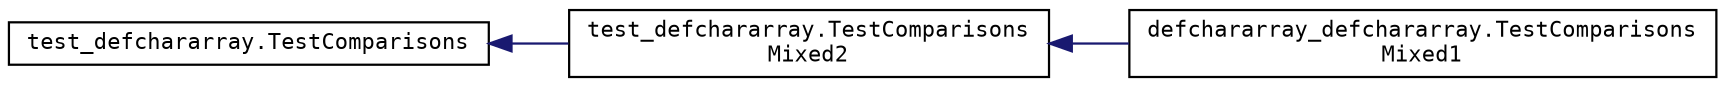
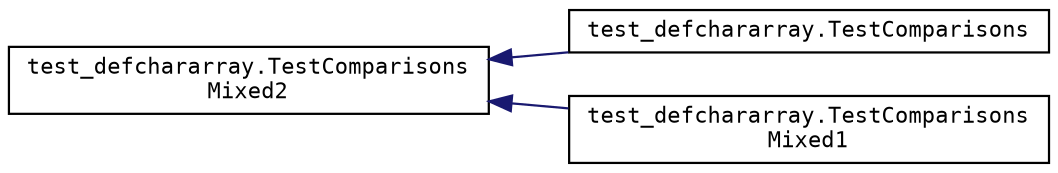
edge "test_defchararray.TestComparisons Mixed2" -> "test_defchararray.TestComparisons": reversed
node "defchararray_defchararray.TestComparisons Mixed1": label "defchararray_defchararray.TestComparisons Mixed1" -> "test_defchararray.TestComparisons Mixed1"
